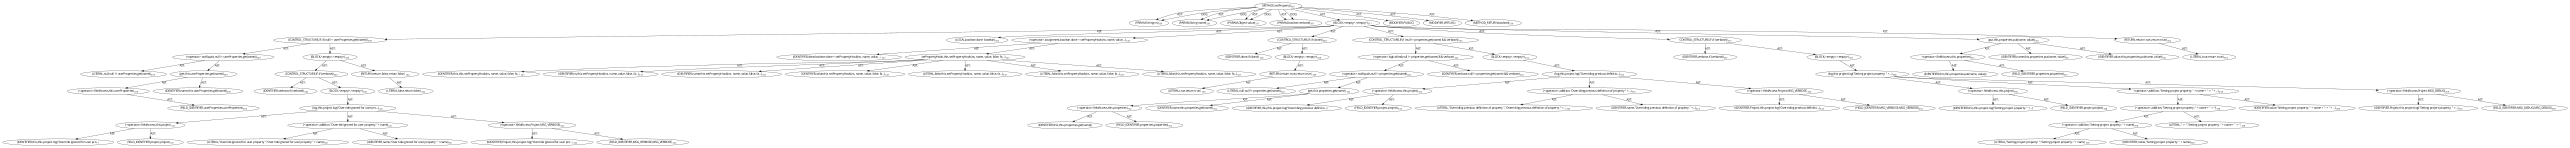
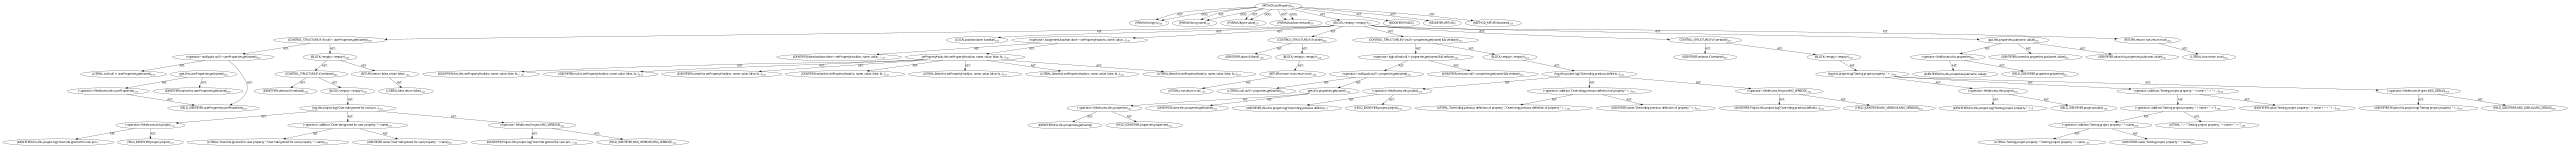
edge "(<operator>.notEquals,null != userProperties.get(name))" -> "(get,this.userProperties.get(name))": now "(<operator>.notEquals,null != userProperties.get(name))" -> "(FIELD_IDENTIFIER,userProperties,userProperties)"
